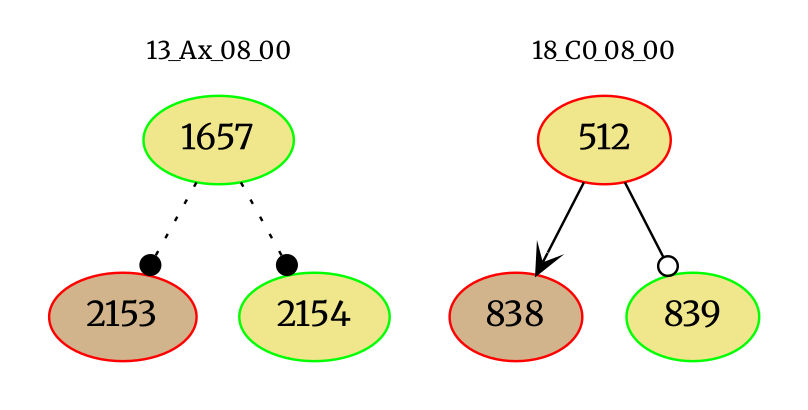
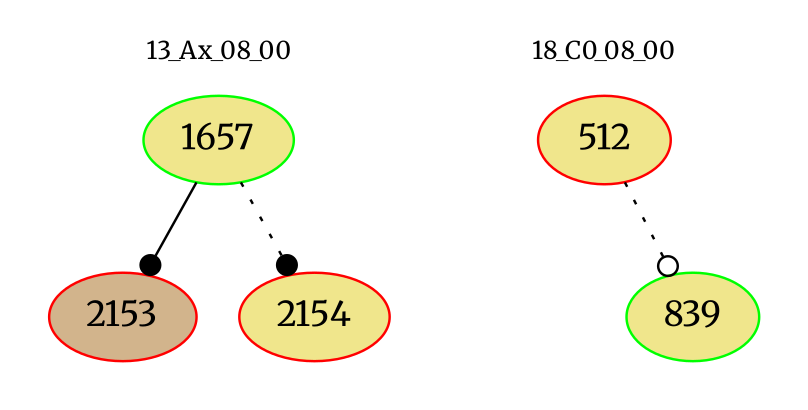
edge "1657" -> "2153": style dotted -> solid
edge "512" -> "839": style solid -> dotted
node "2154": color green -> red
node "838": removed
